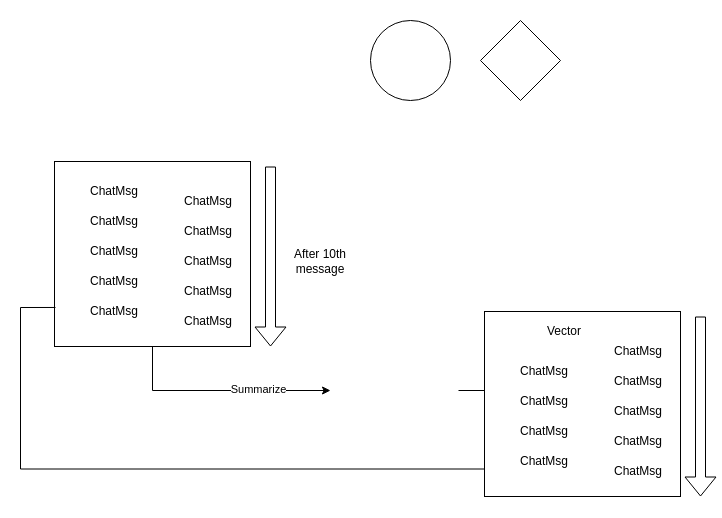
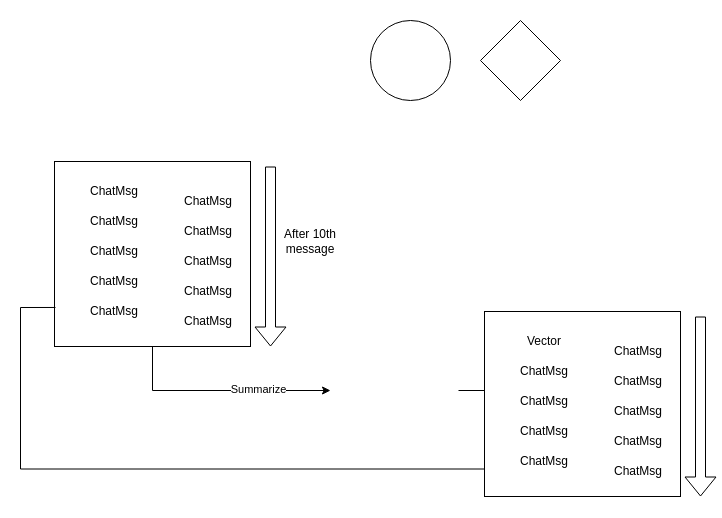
node "After 10th message": moved (321, 262) -> (311, 242)
node "Vector": moved (565, 332) -> (545, 342)
